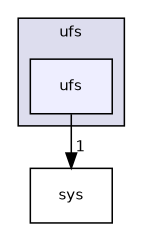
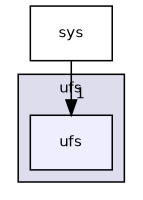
edge "ufs" -> "sys": reversed
